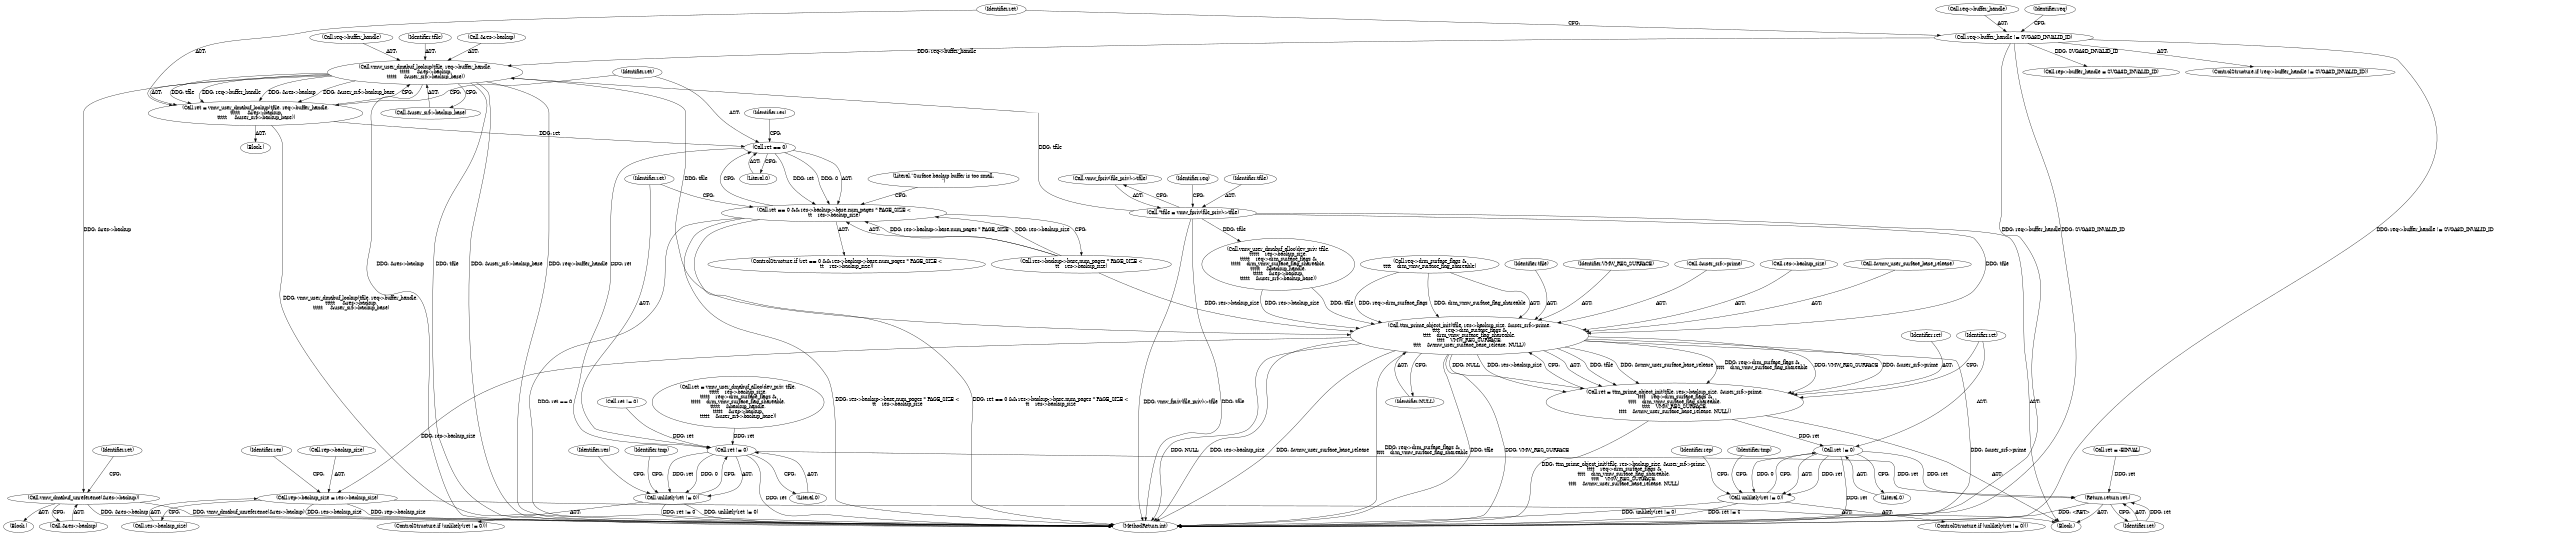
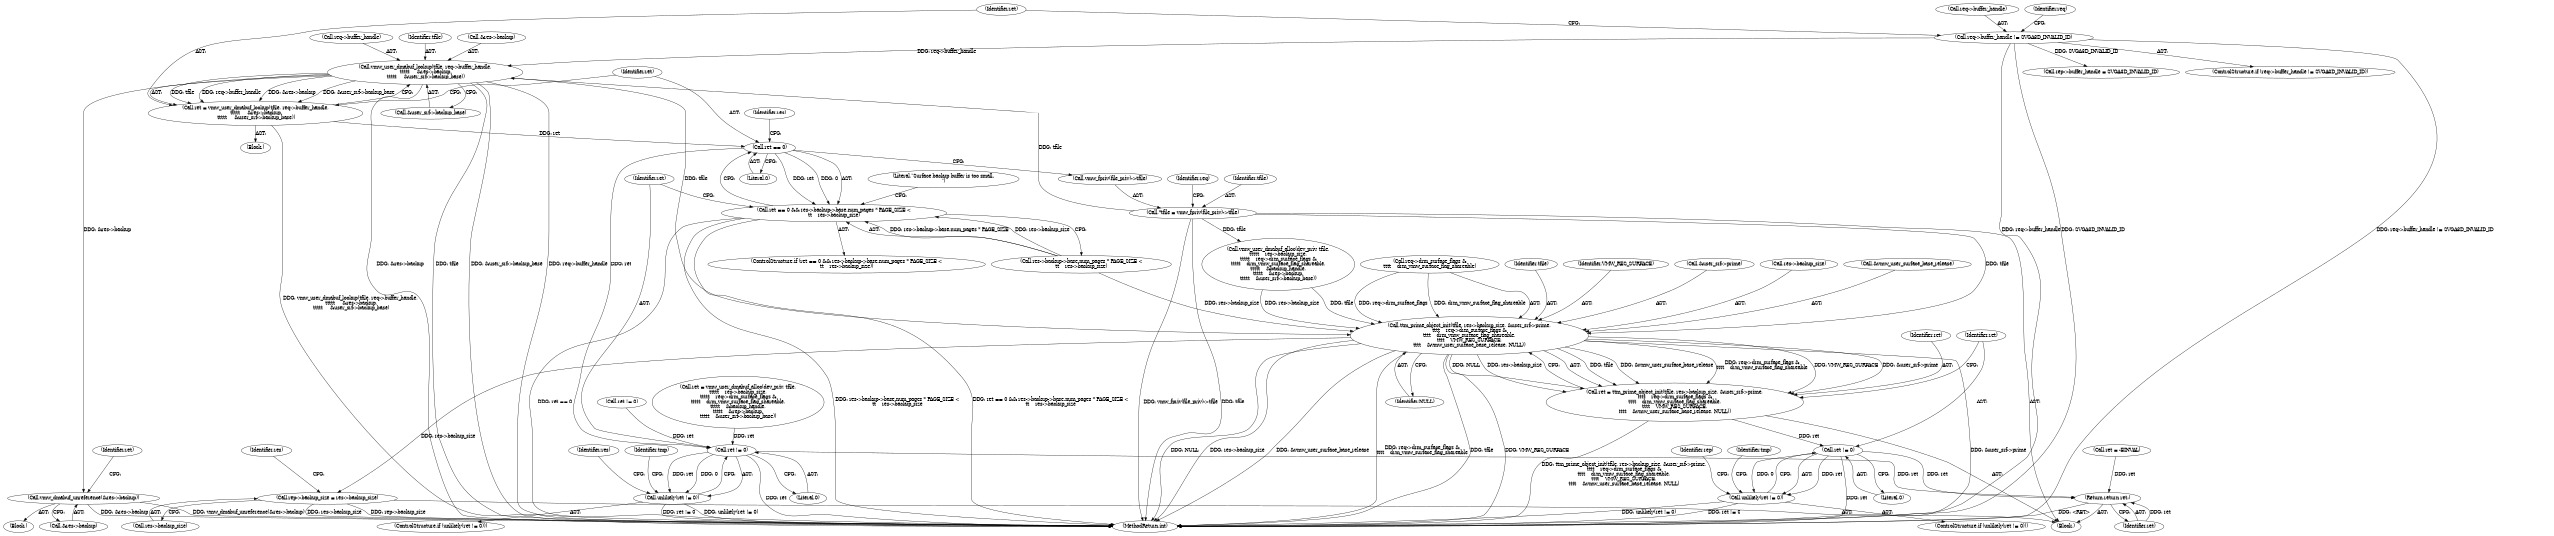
edge "(Call,*tfile = vmw_fpriv(file_priv)->tfile)" -> "(Call,vmw_fpriv(file_priv)->tfile)": now "(Call,ret == 0)" -> "(Call,vmw_fpriv(file_priv)->tfile)"
node "(Call,rep->backup_size)": removed
